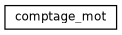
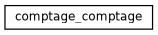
node "comptage_mot": label "comptage_mot" -> "comptage_comptage"
